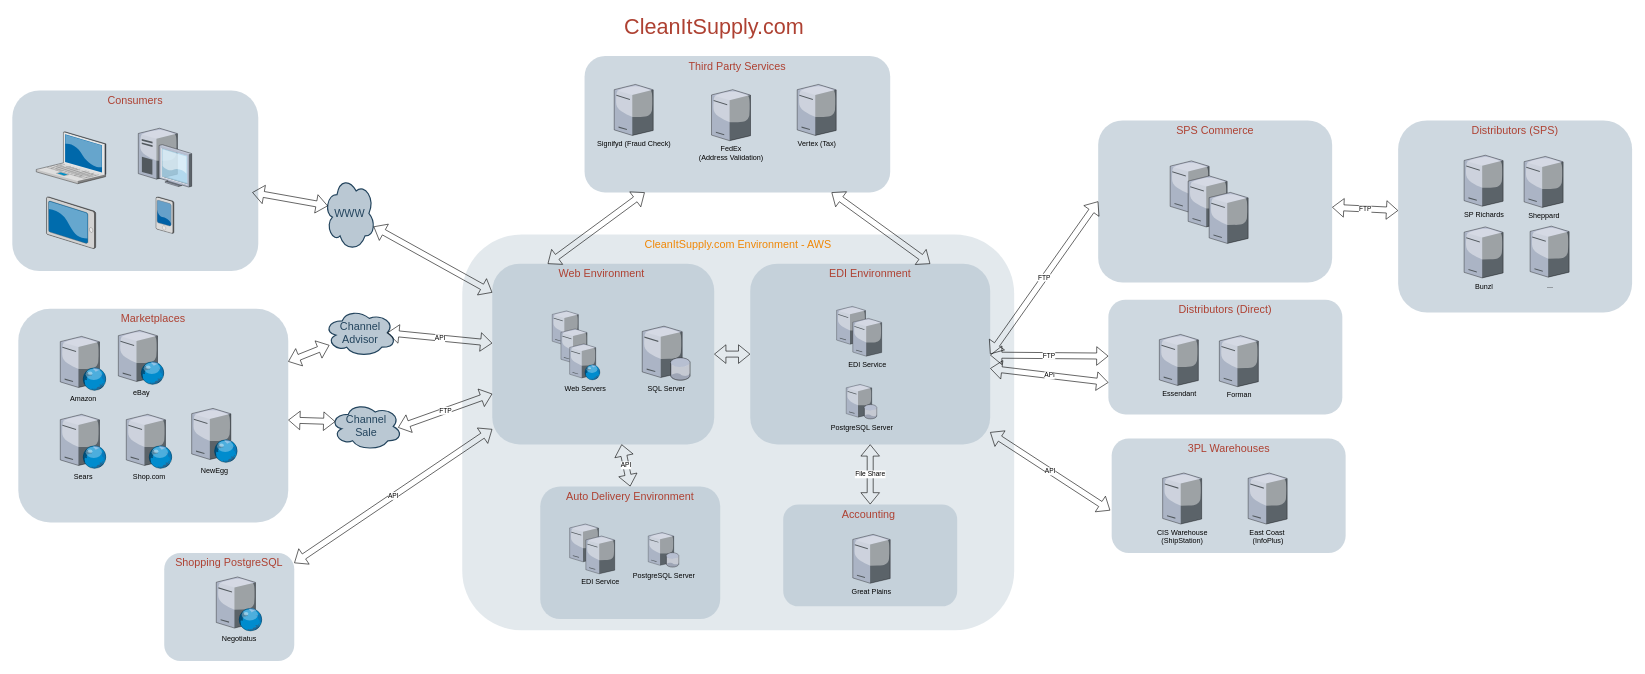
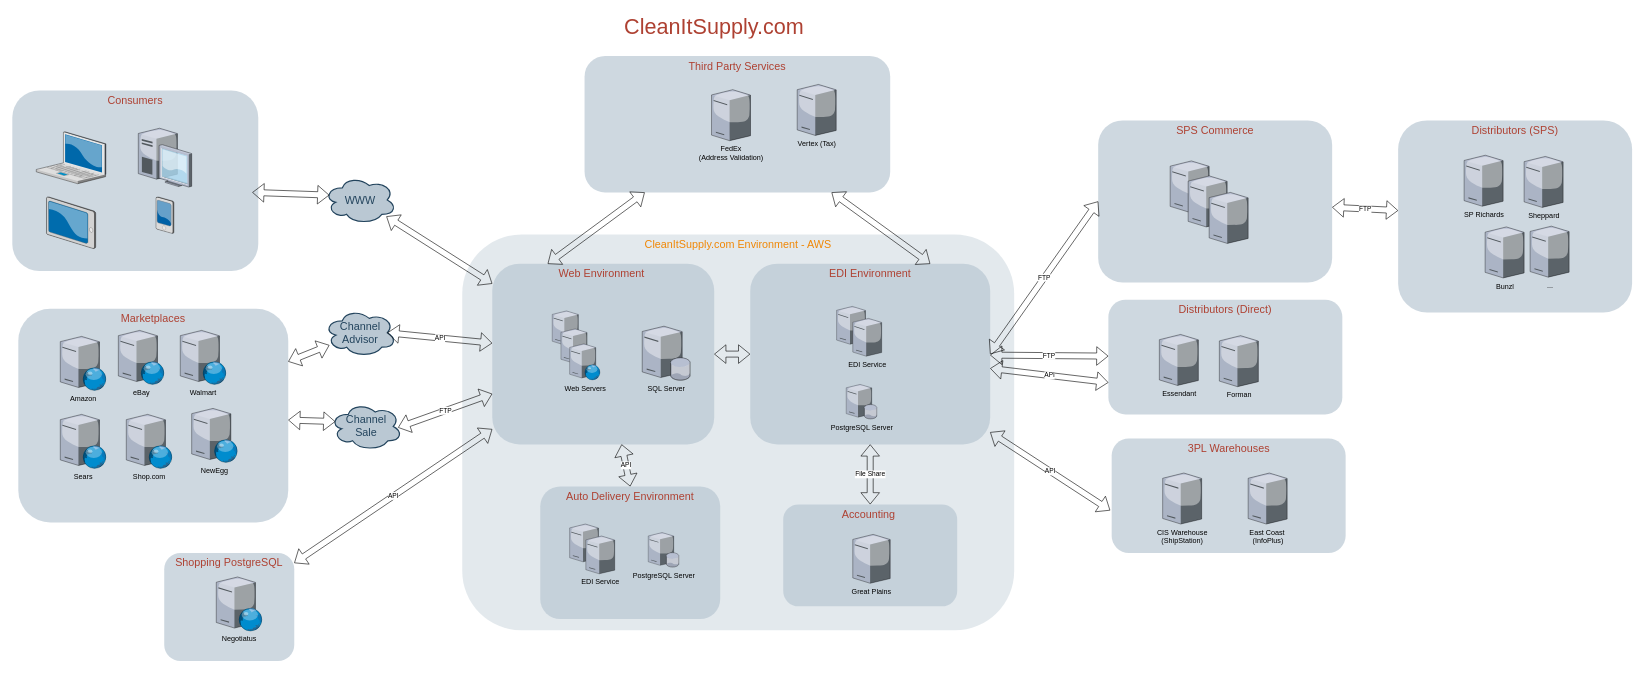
node "Signifyd (Fraud Check)": removed
node "WWW": size 51x75 -> 72x48
node "Bunzl": moved (1484, 252) -> (1505, 252)
node "Walmart": added
